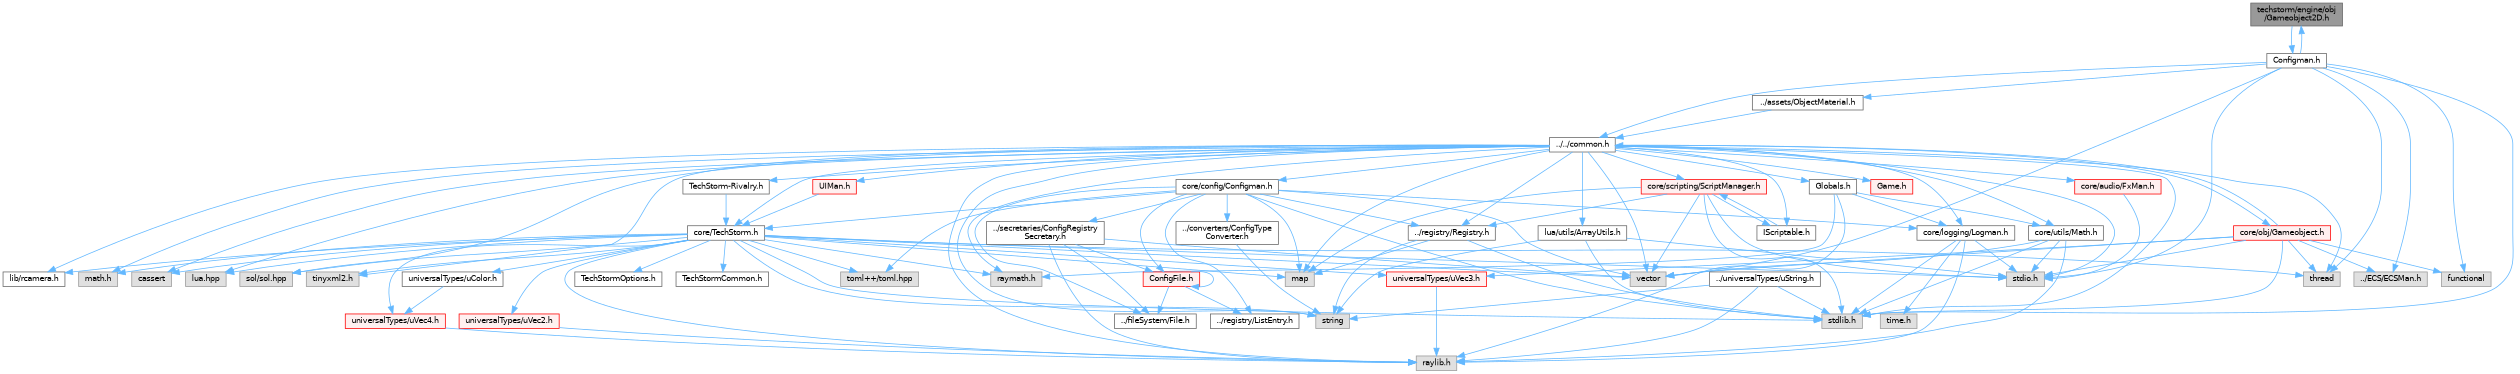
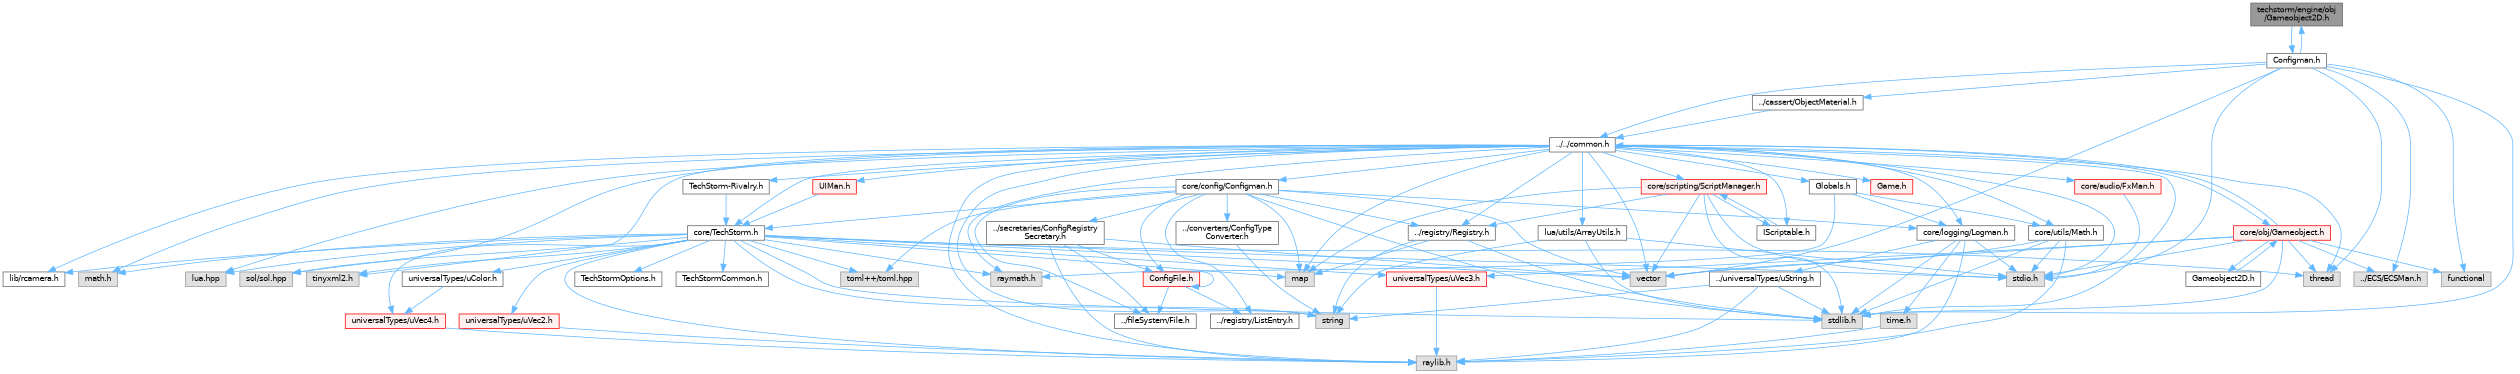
node "../assets/ObjectMaterial.h": label "../assets/ObjectMaterial.h" -> "../cassert/ObjectMaterial.h"
edge "core/logging/Logman.h" -> "../universalTypes/uString.h": added
node "cassert": removed
edge "Globals.h" -> "raylib.h": now "time.h" -> "raylib.h"
node "Gameobject2D.h": added
